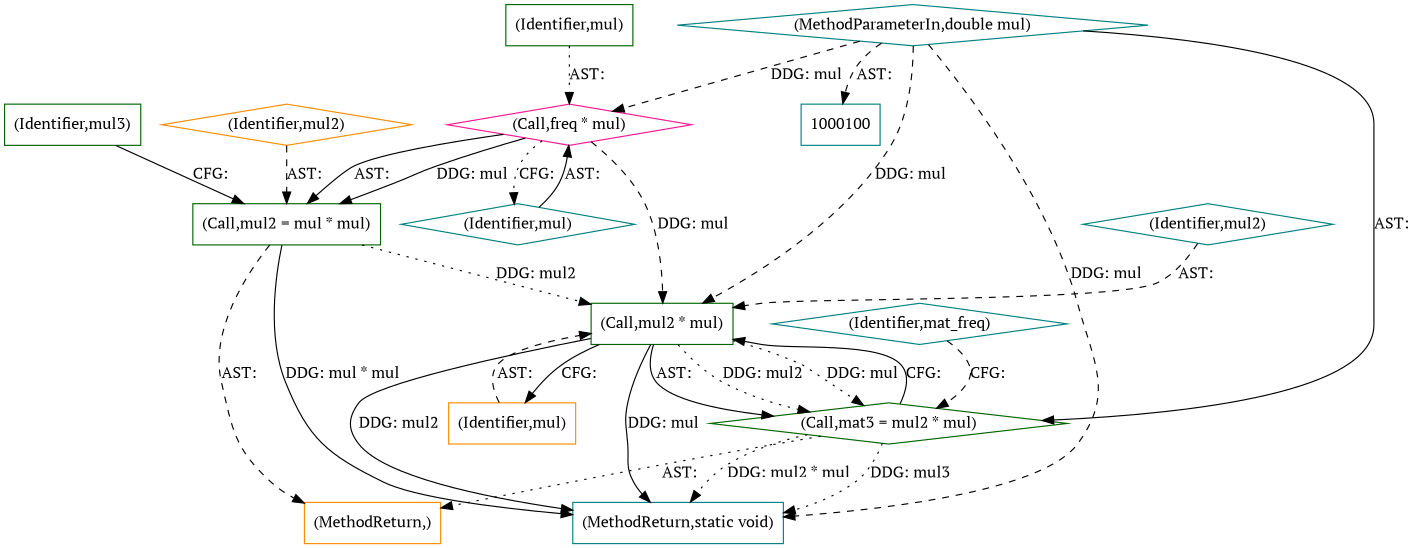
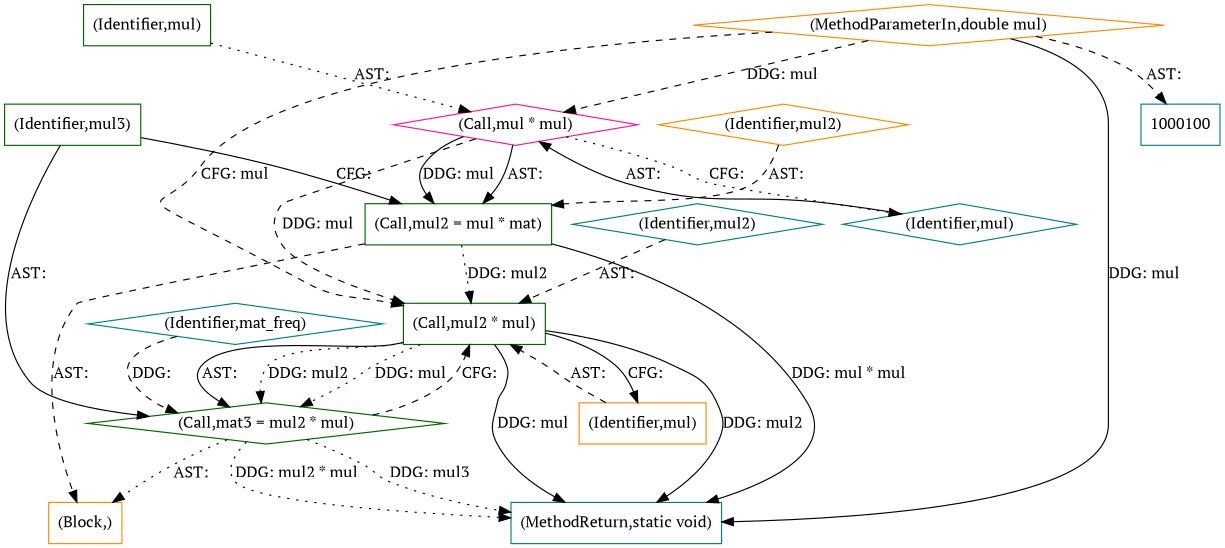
node "(MethodParameterIn,double mul)": color teal -> darkorange
node "(Call,freq * mul)": label "(Call,freq * mul)" -> "(Call,mul * mul)"
edge "(MethodParameterIn,double mul)" -> "(Call,mul2 * mul)": label "DDG: mul" -> "CFG: mul"
node "(Call,mul2 = mul * mul)": label "(Call,mul2 = mul * mul)" -> "(Call,mul2 = mul * mat)"
edge "(MethodParameterIn,double mul)" -> "(Call,mat3 = mul2 * mul)": now "(Identifier,mul3)" -> "(Call,mat3 = mul2 * mul)"
edge "(Call,mat3 = mul2 * mul)" -> "(Call,mul2 * mul)": style solid -> dashed
edge "(MethodParameterIn,double mul)" -> "(MethodReturn,static void)": style dashed -> solid
edge "(Identifier,mat_freq)" -> "(Call,mat3 = mul2 * mul)": label "CFG: " -> "DDG: "
node "(MethodReturn,)": label "(MethodReturn,)" -> "(Block,)"
